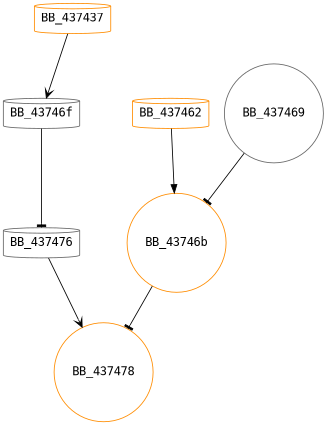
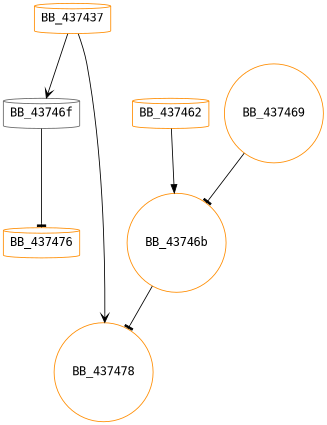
node "BB_437469": color gray40 -> darkorange
node "BB_437476": color gray40 -> darkorange
edge "BB_437476" -> "BB_437478": now "BB_437437" -> "BB_437478"
